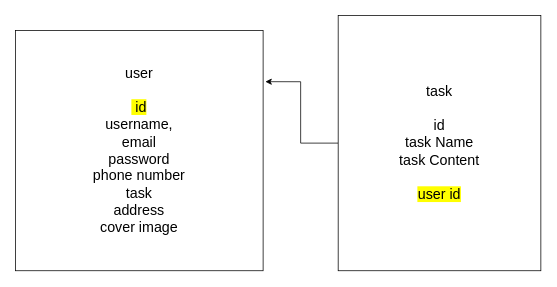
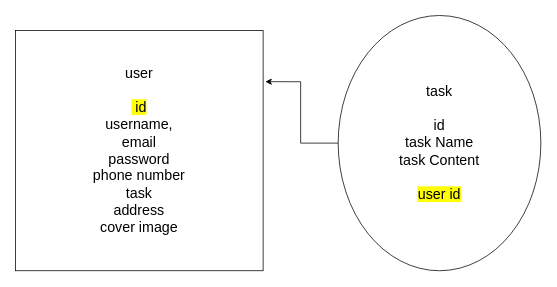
node "task id task Name task Content user id": shape rectangle -> ellipse
